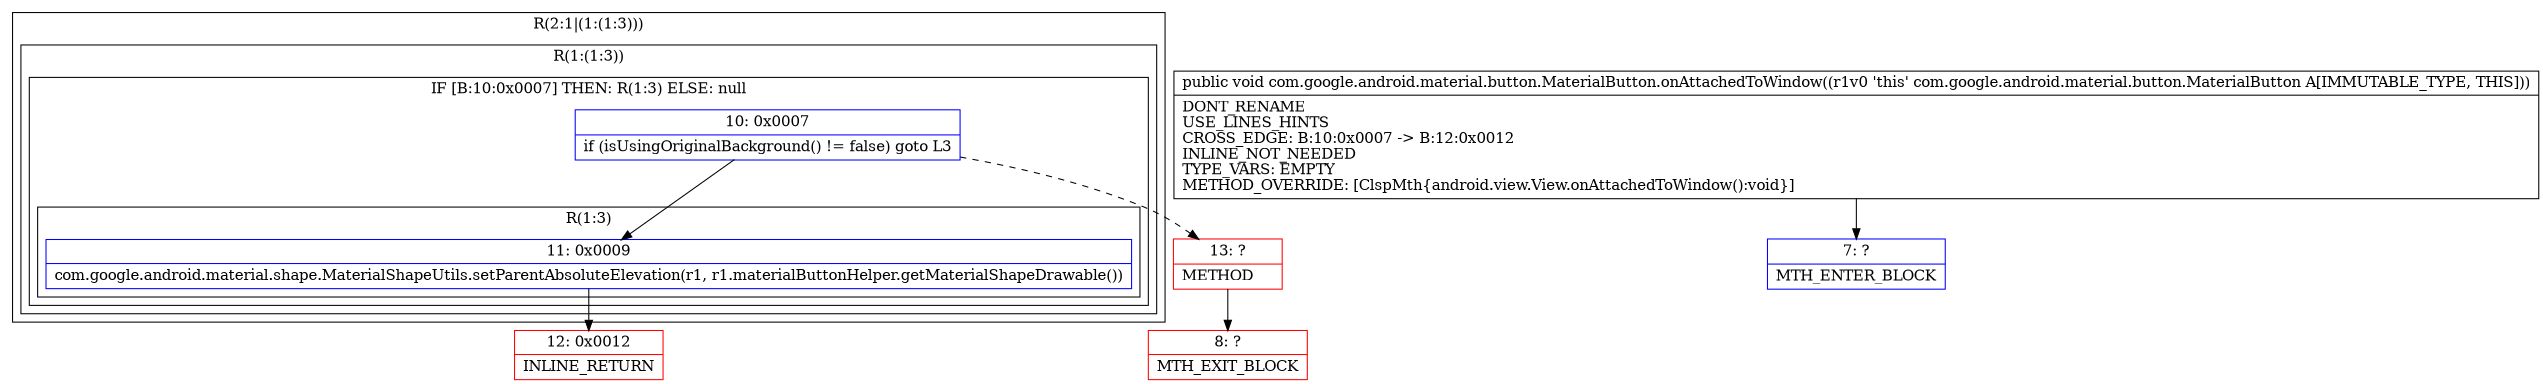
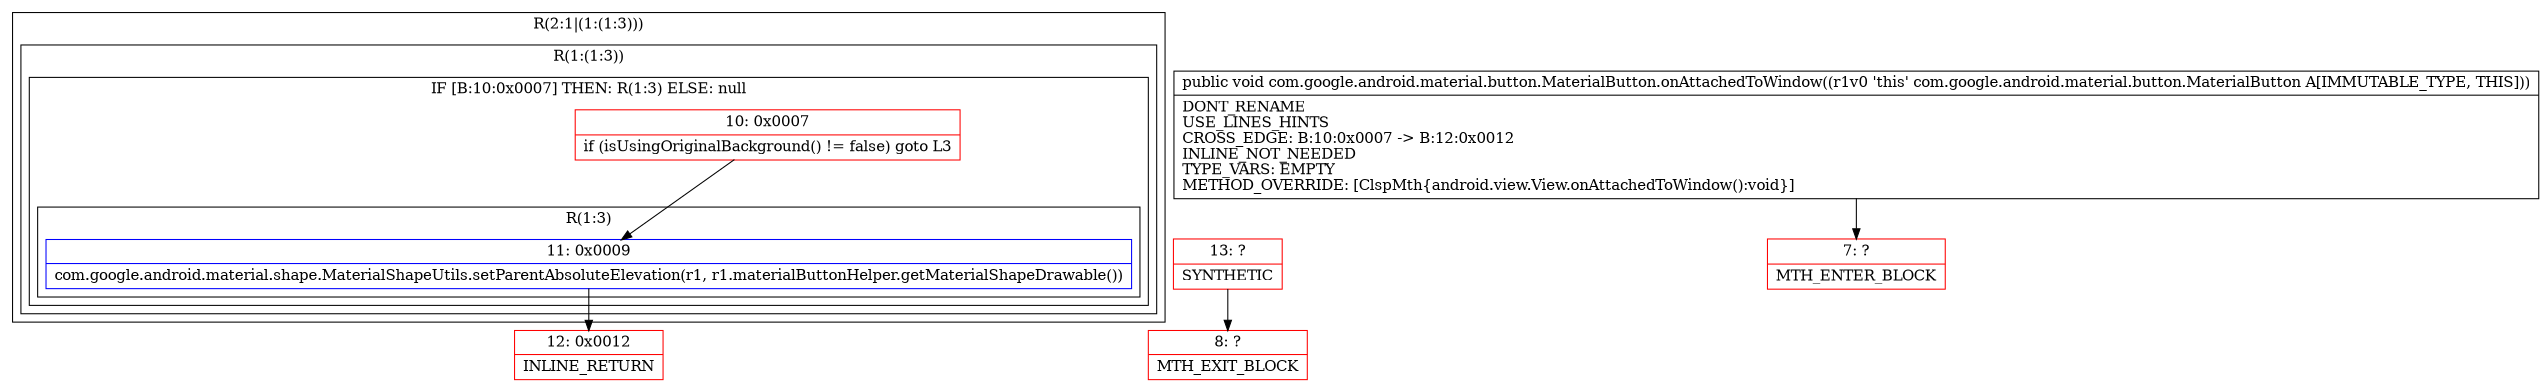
node "10: 0x0007": color blue -> red
edge "10: 0x0007" -> "13: ?": removed
node "7: ?": color blue -> red
node "13: ?": text "METHOD" -> "SYNTHETIC"
